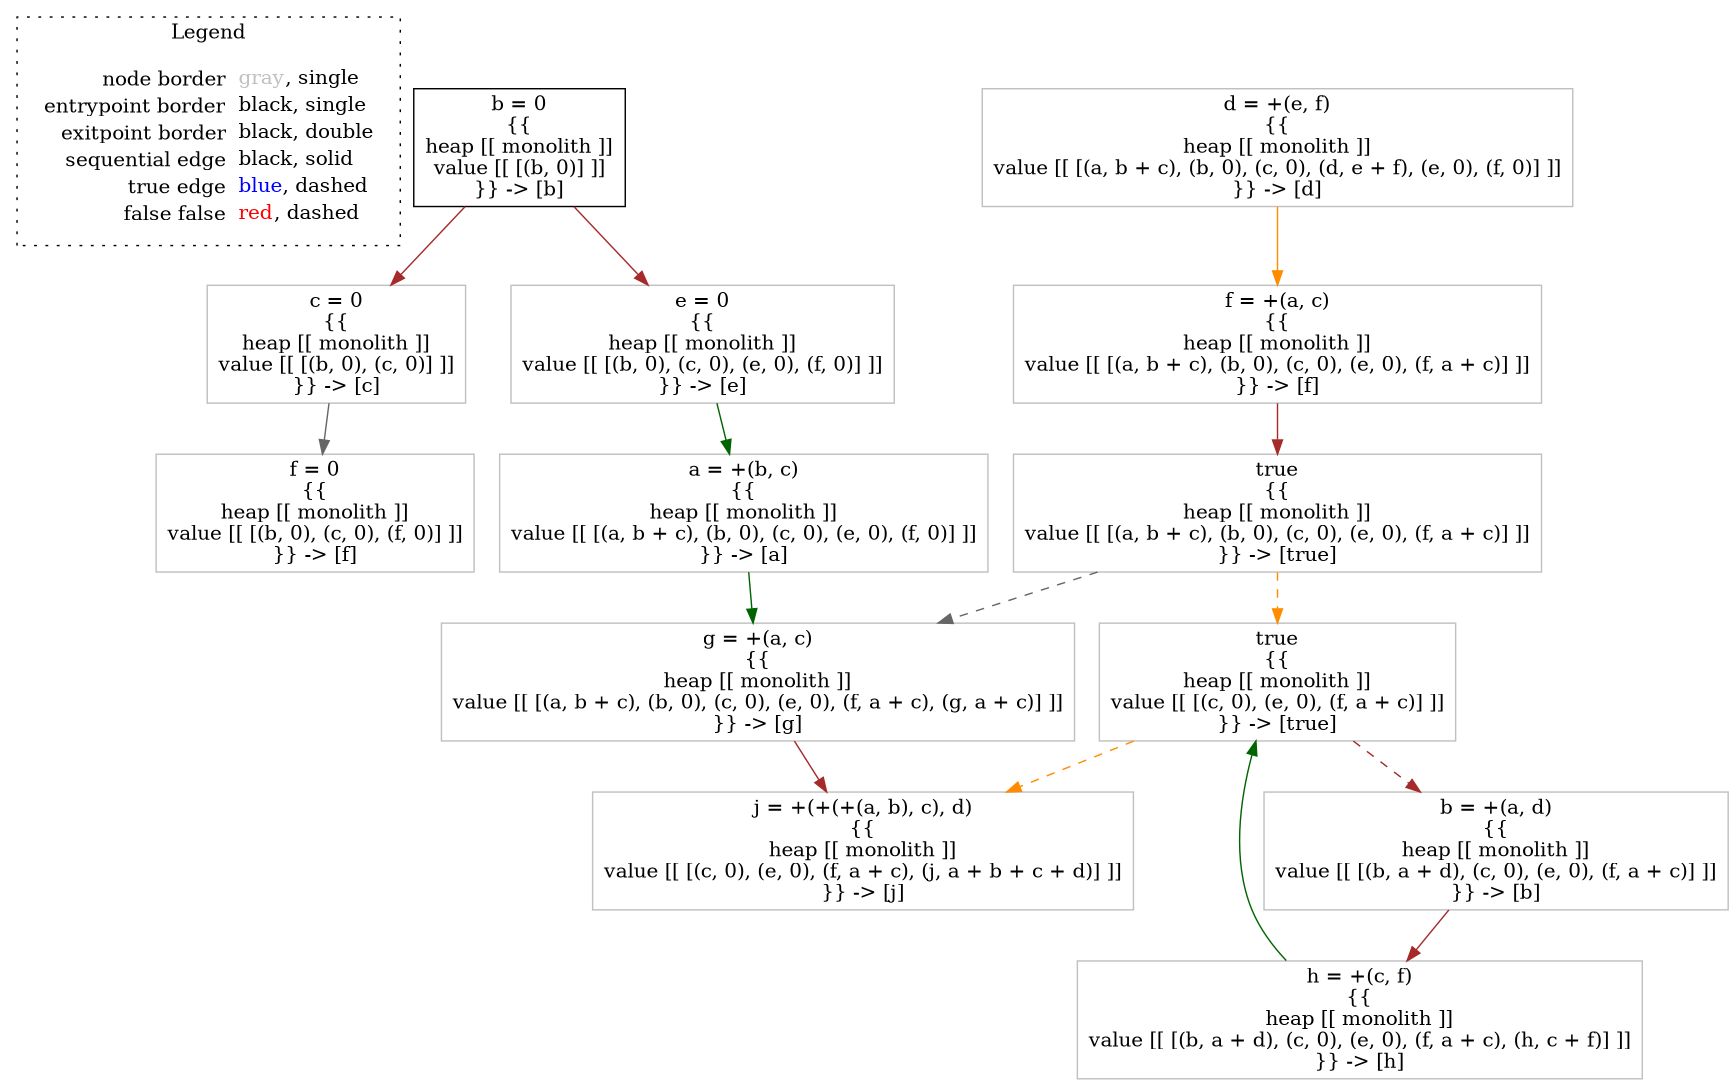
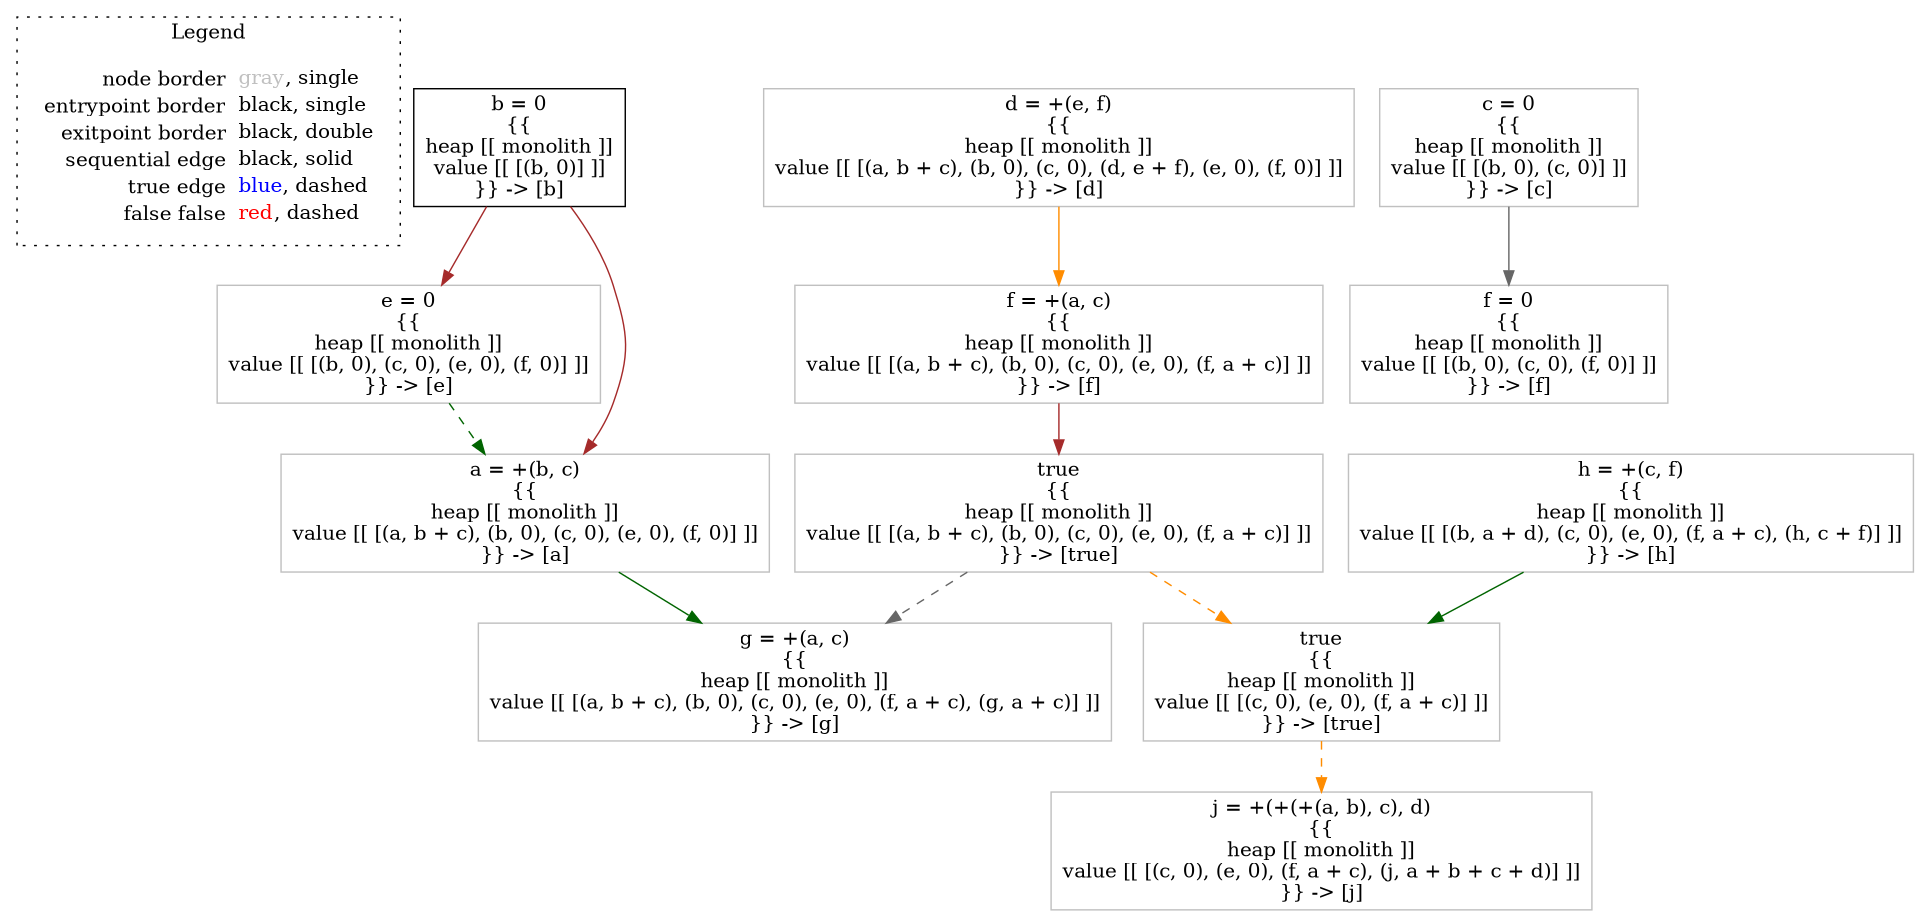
edge "b = 0" -> "c = 0": now "b = 0" -> "a = +(b, c)"
edge "e = 0" -> "a = +(b, c)": style solid -> dashed
edge "g = +(a, c)" -> "j = +(+(+(a, b), c), d)": removed
node "b = +(a, d)": removed
